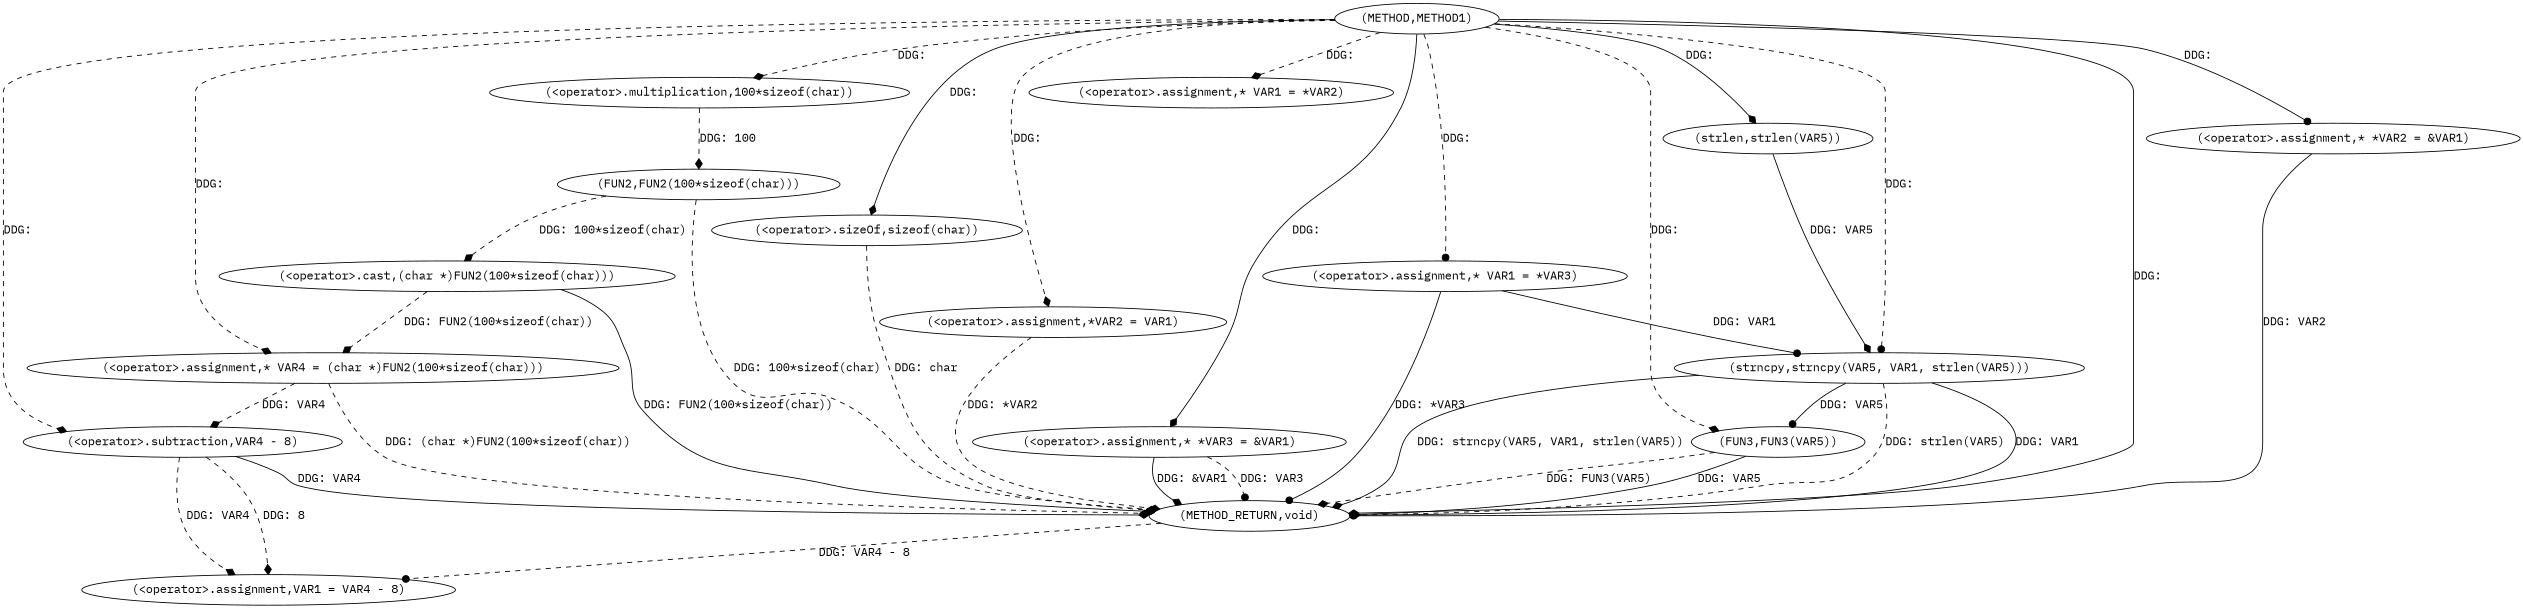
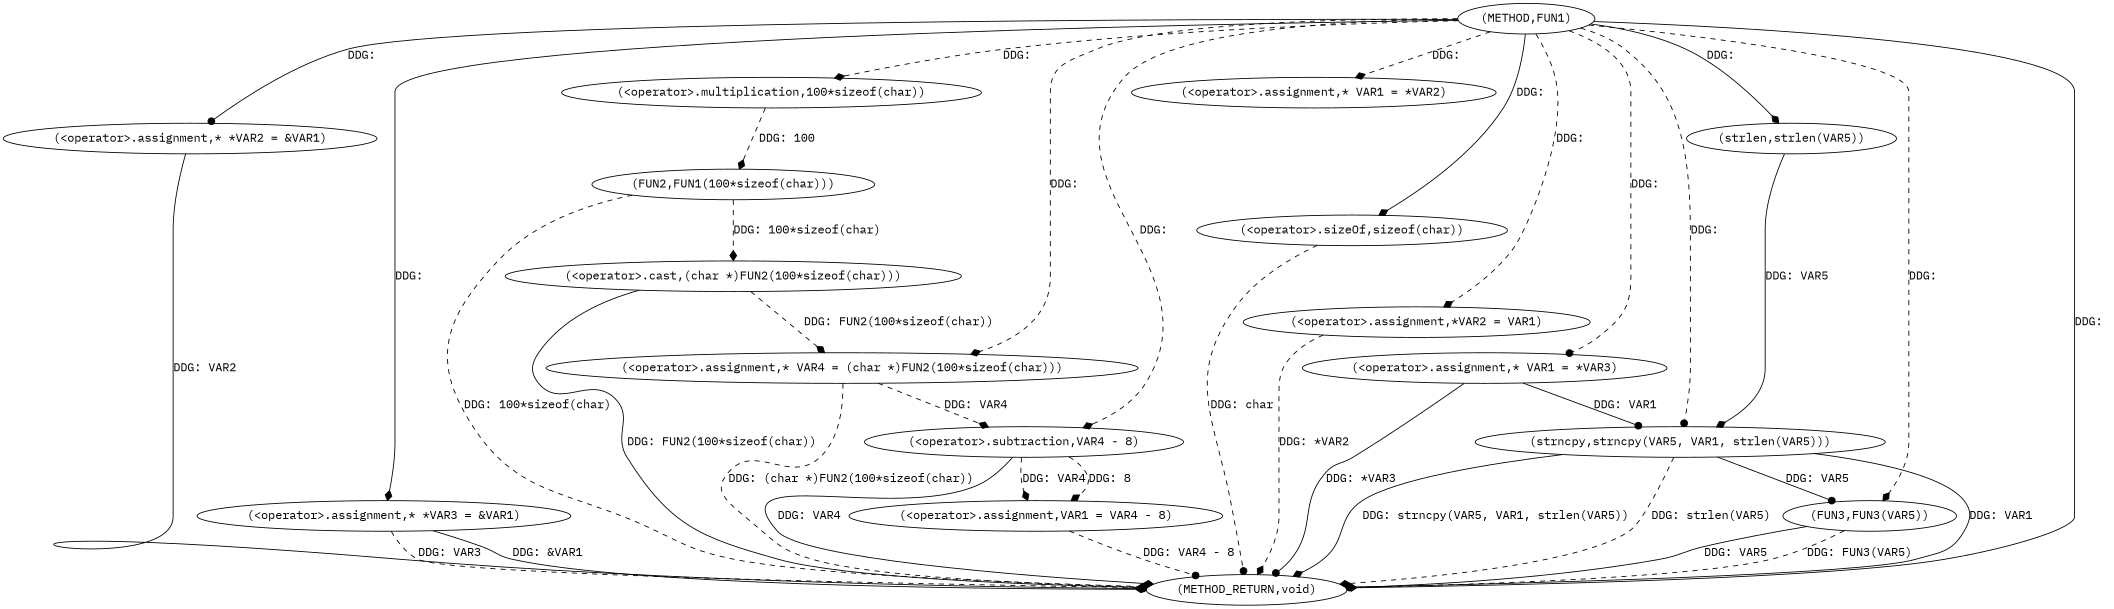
node "(METHOD,METHOD1)": label "(METHOD,METHOD1)" -> "(METHOD,FUN1)"
node "(FUN2,FUN2(100*sizeof(char)))": label "(FUN2,FUN2(100*sizeof(char)))" -> "(FUN2,FUN1(100*sizeof(char)))"
edge "(<operator>.cast,(char *)FUN2(100*sizeof(char)))" -> "(METHOD_RETURN,void)": arrowhead dot -> diamond
edge "(METHOD_RETURN,void)" -> "(<operator>.assignment,VAR1 = VAR4 - 8)": reversed
